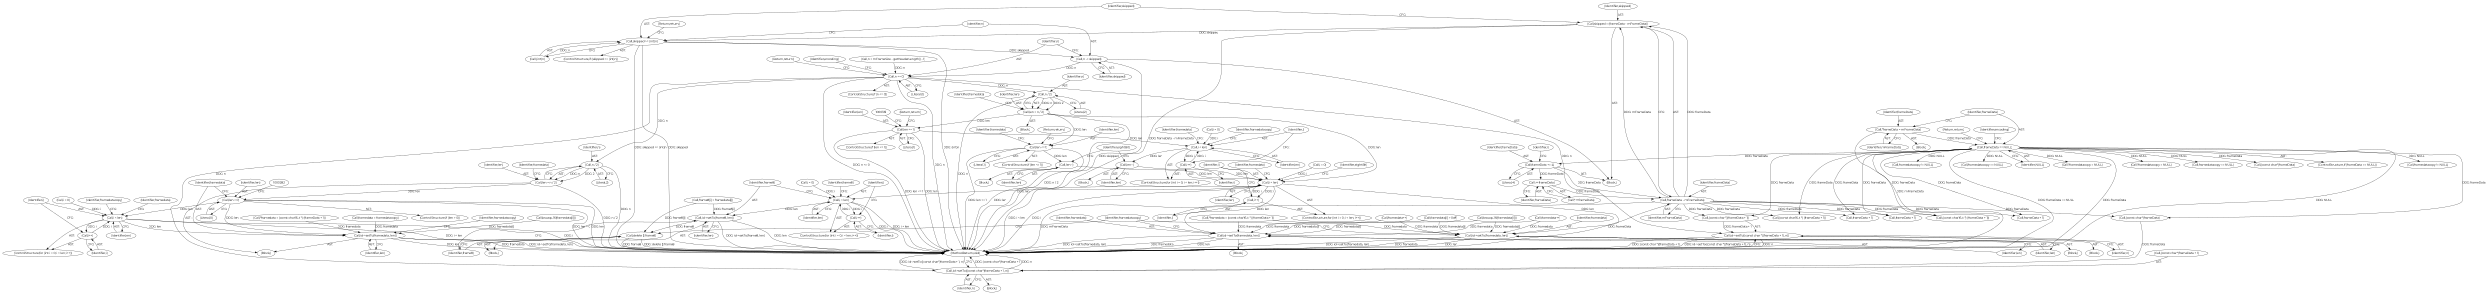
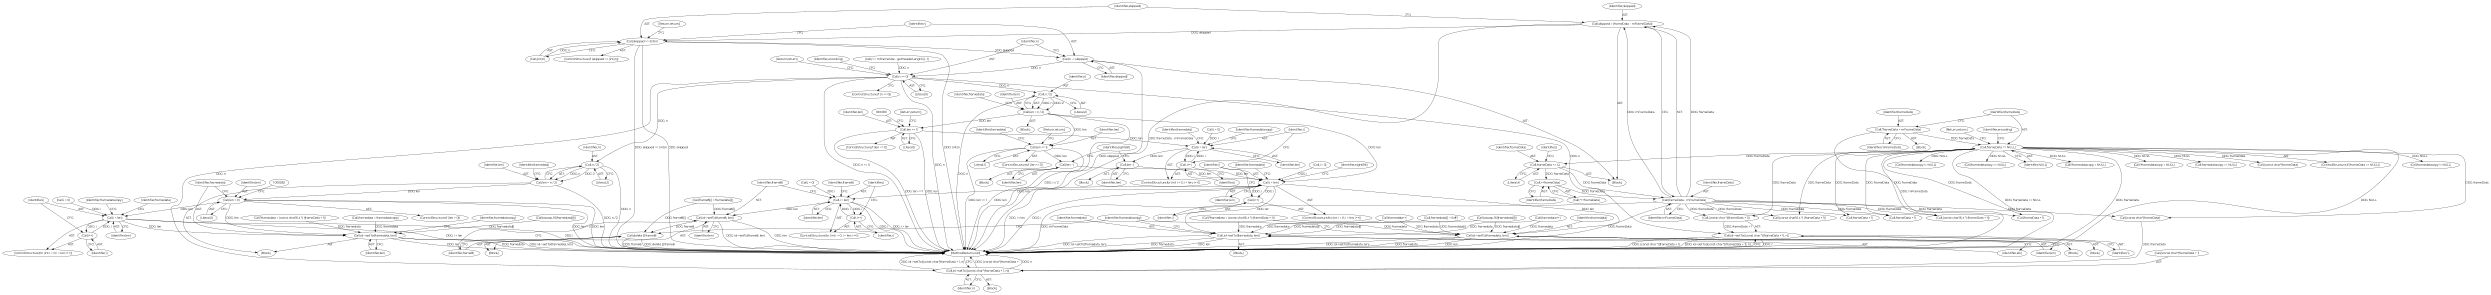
edge "(Call,n <= 0)" -> "(ControlStructure,if (n <= 0))": label "AST: " -> "CFG: "
